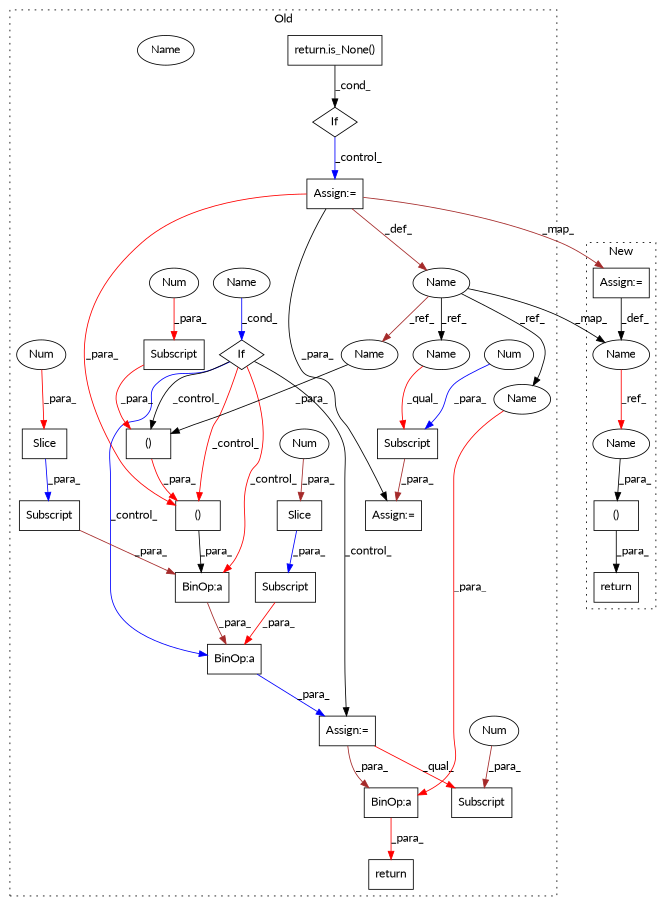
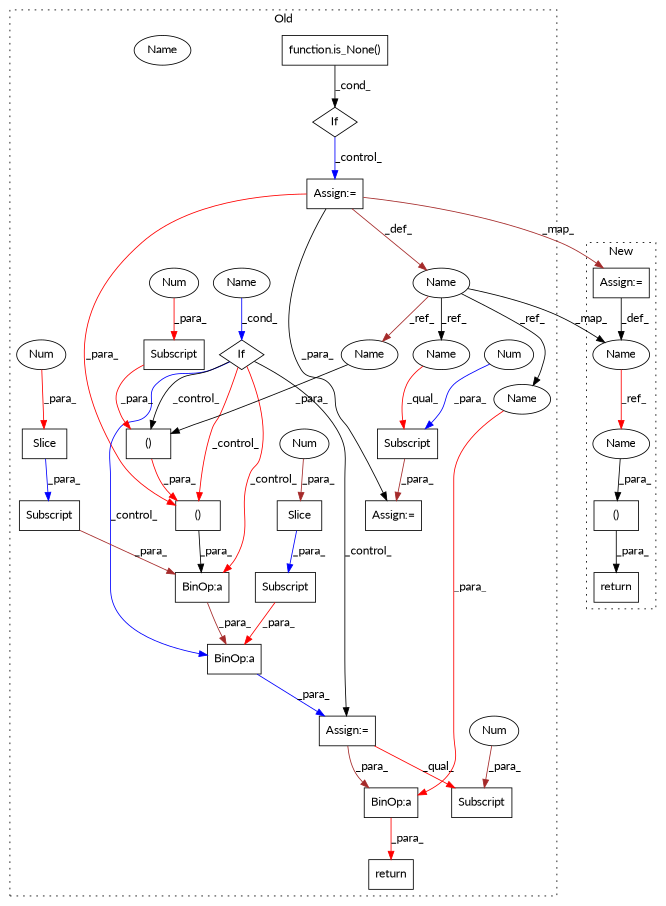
node "return.is_None()": label "return.is_None()" -> "function.is_None()"
